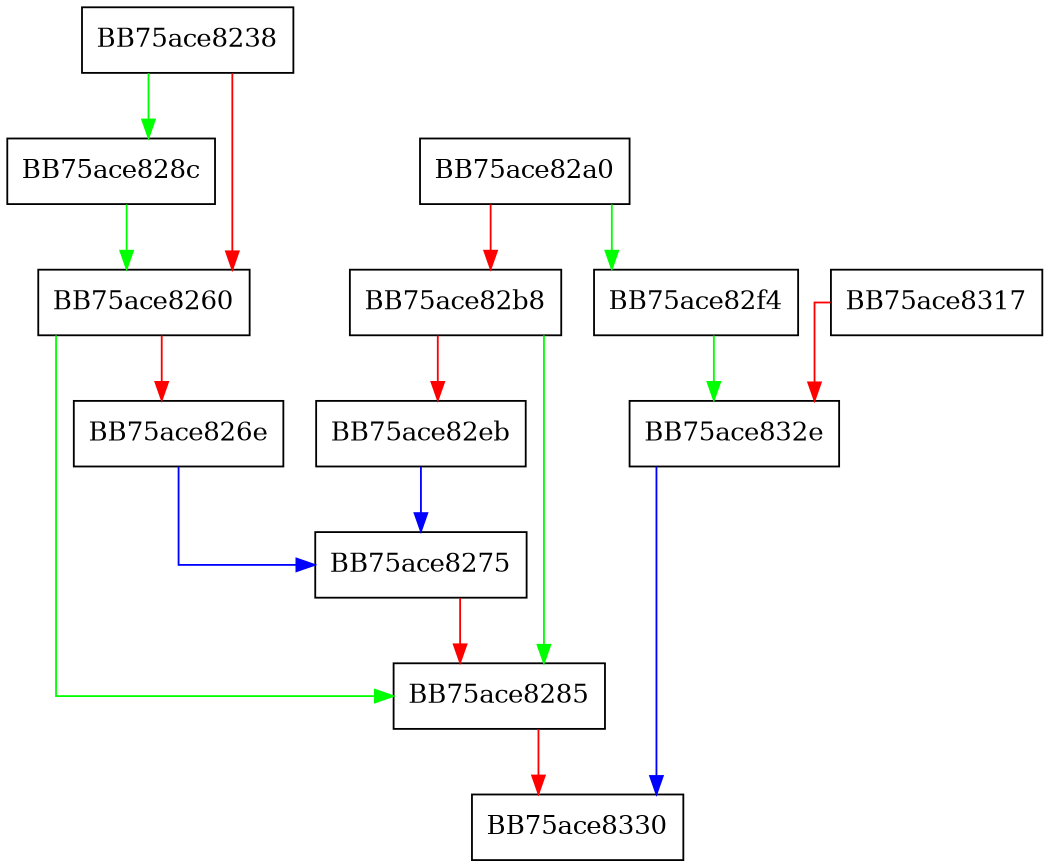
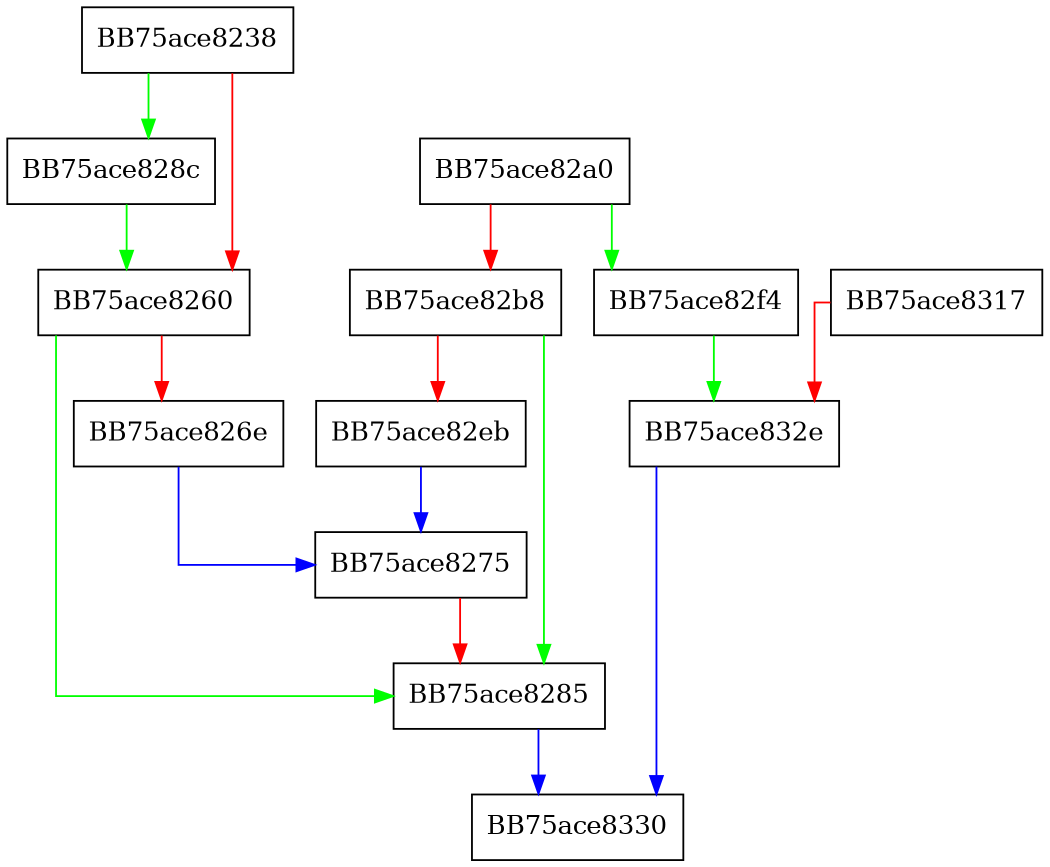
edge "BB75ace8285" -> "BB75ace8330": color red -> blue
